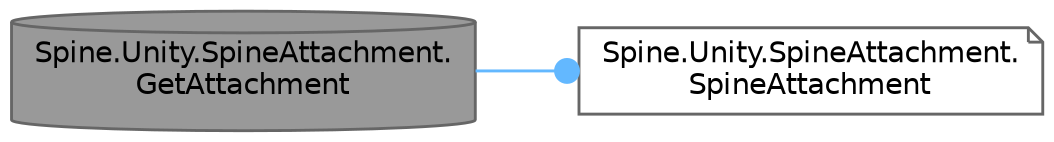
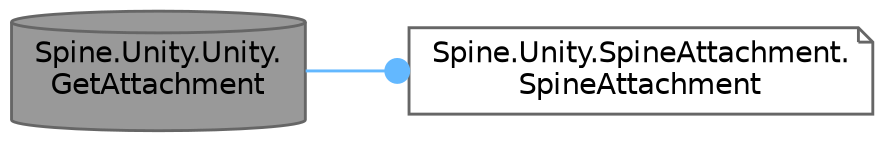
node "Spine.Unity.SpineAttachment. GetAttachment": label "Spine.Unity.SpineAttachment. GetAttachment" -> "Spine.Unity.Unity. GetAttachment"
